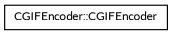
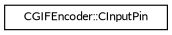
node "CGIFEncoder::CGIFEncoder": label "CGIFEncoder::CGIFEncoder" -> "CGIFEncoder::CInputPin"
